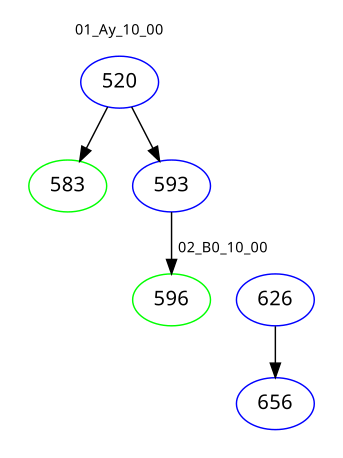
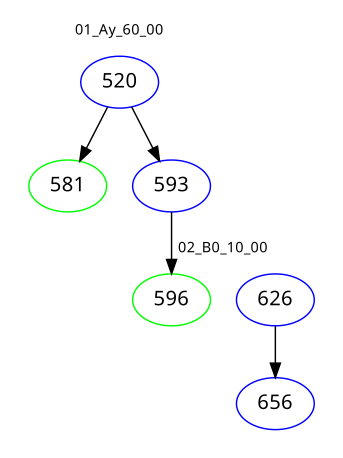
cluster "01_Ay_10_00": label "01_Ay_10_00" -> "01_Ay_60_00"
node "583": label "583" -> "581"
